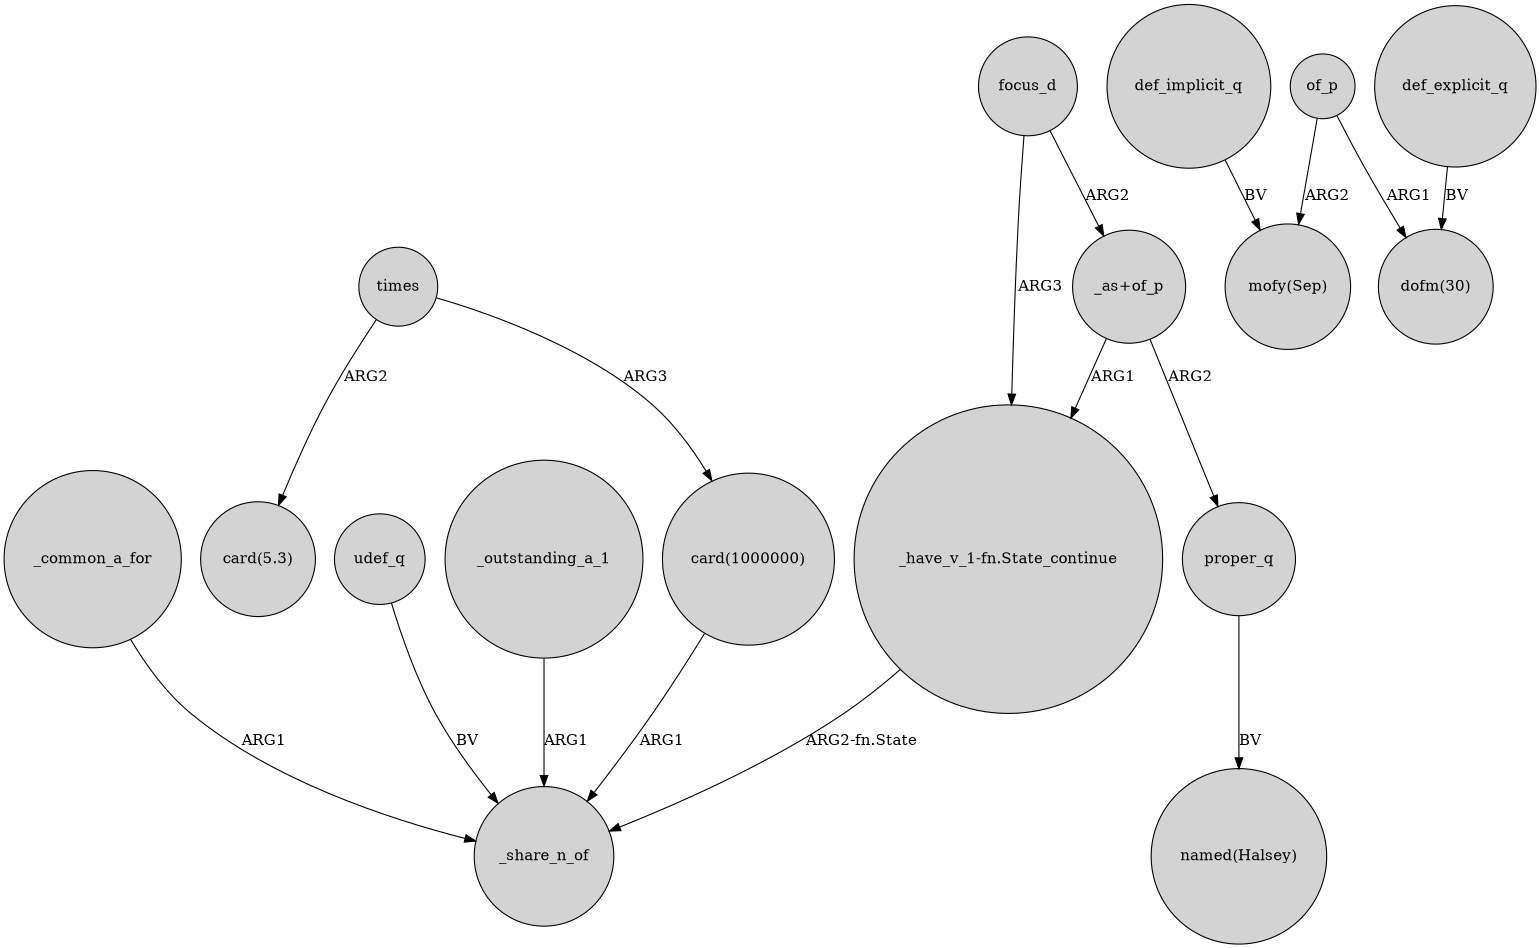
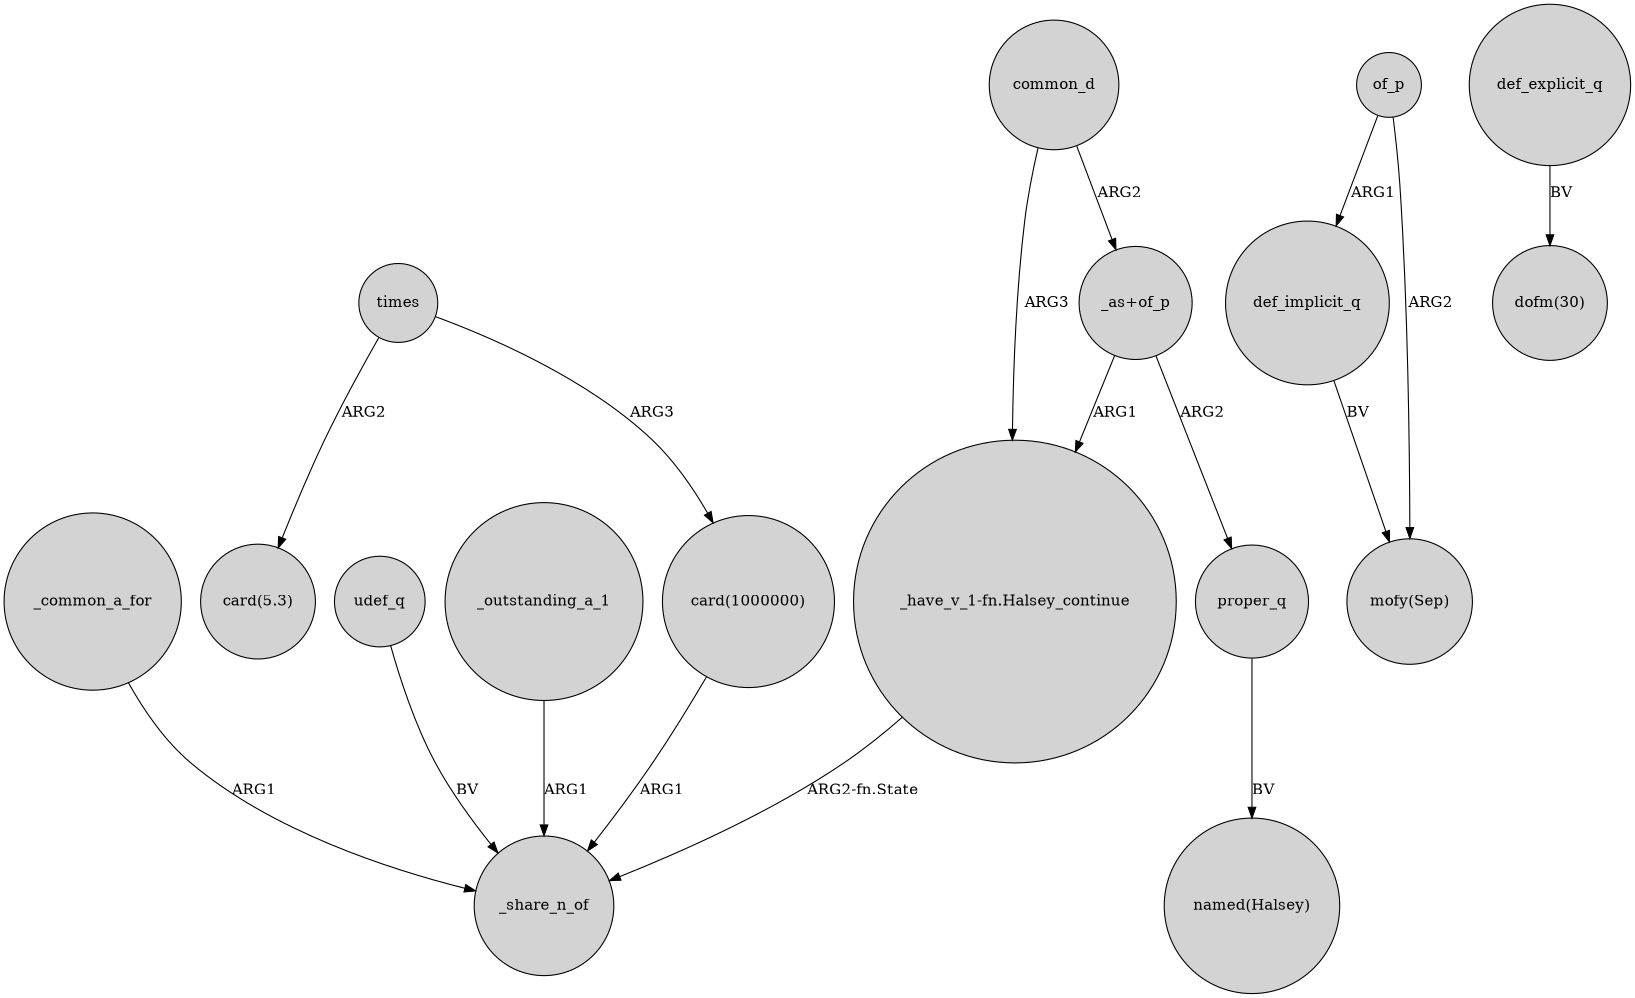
node "focus_d": label "focus_d" -> "common_d"
edge "of_p" -> "dofm(30)": now "of_p" -> "def_implicit_q"
node "_have_v_1-fn.State_continue": label "_have_v_1-fn.State_continue" -> "_have_v_1-fn.Halsey_continue"
